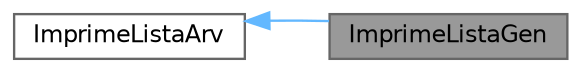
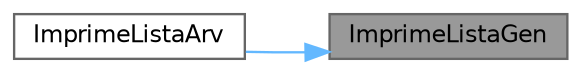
edge "ImprimeListaGen" -> "ImprimeListaArv": reversed
